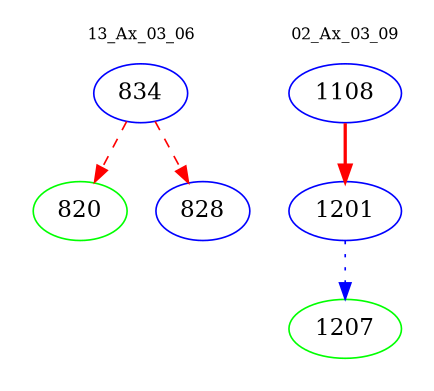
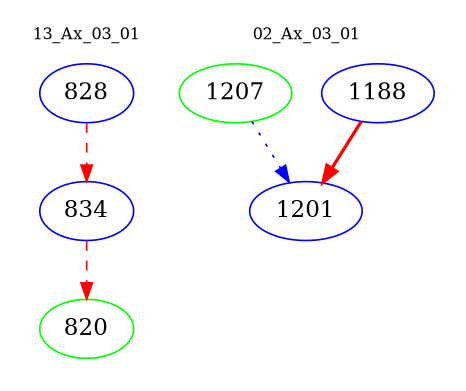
cluster "13_Ax_03_06": label "13_Ax_03_06" -> "13_Ax_03_01"
cluster "02_Ax_03_09": label "02_Ax_03_09" -> "02_Ax_03_01"
node "1108": label "1108" -> "1188"
edge "834" -> "828": reversed
edge "1201" -> "1207": reversed
